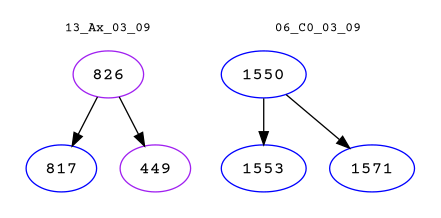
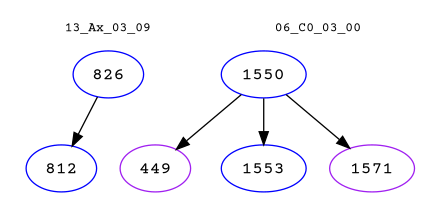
cluster "06_C0_03_09": label "06_C0_03_09" -> "06_C0_03_00"
node "826": color purple -> blue
edge "826" -> "449": now "1550" -> "449"
node "817": label "817" -> "812"
node "1571": color blue -> purple
